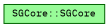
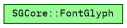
node "SGCore::SGCore": label "SGCore::SGCore" -> "SGCore::FontGlyph"
